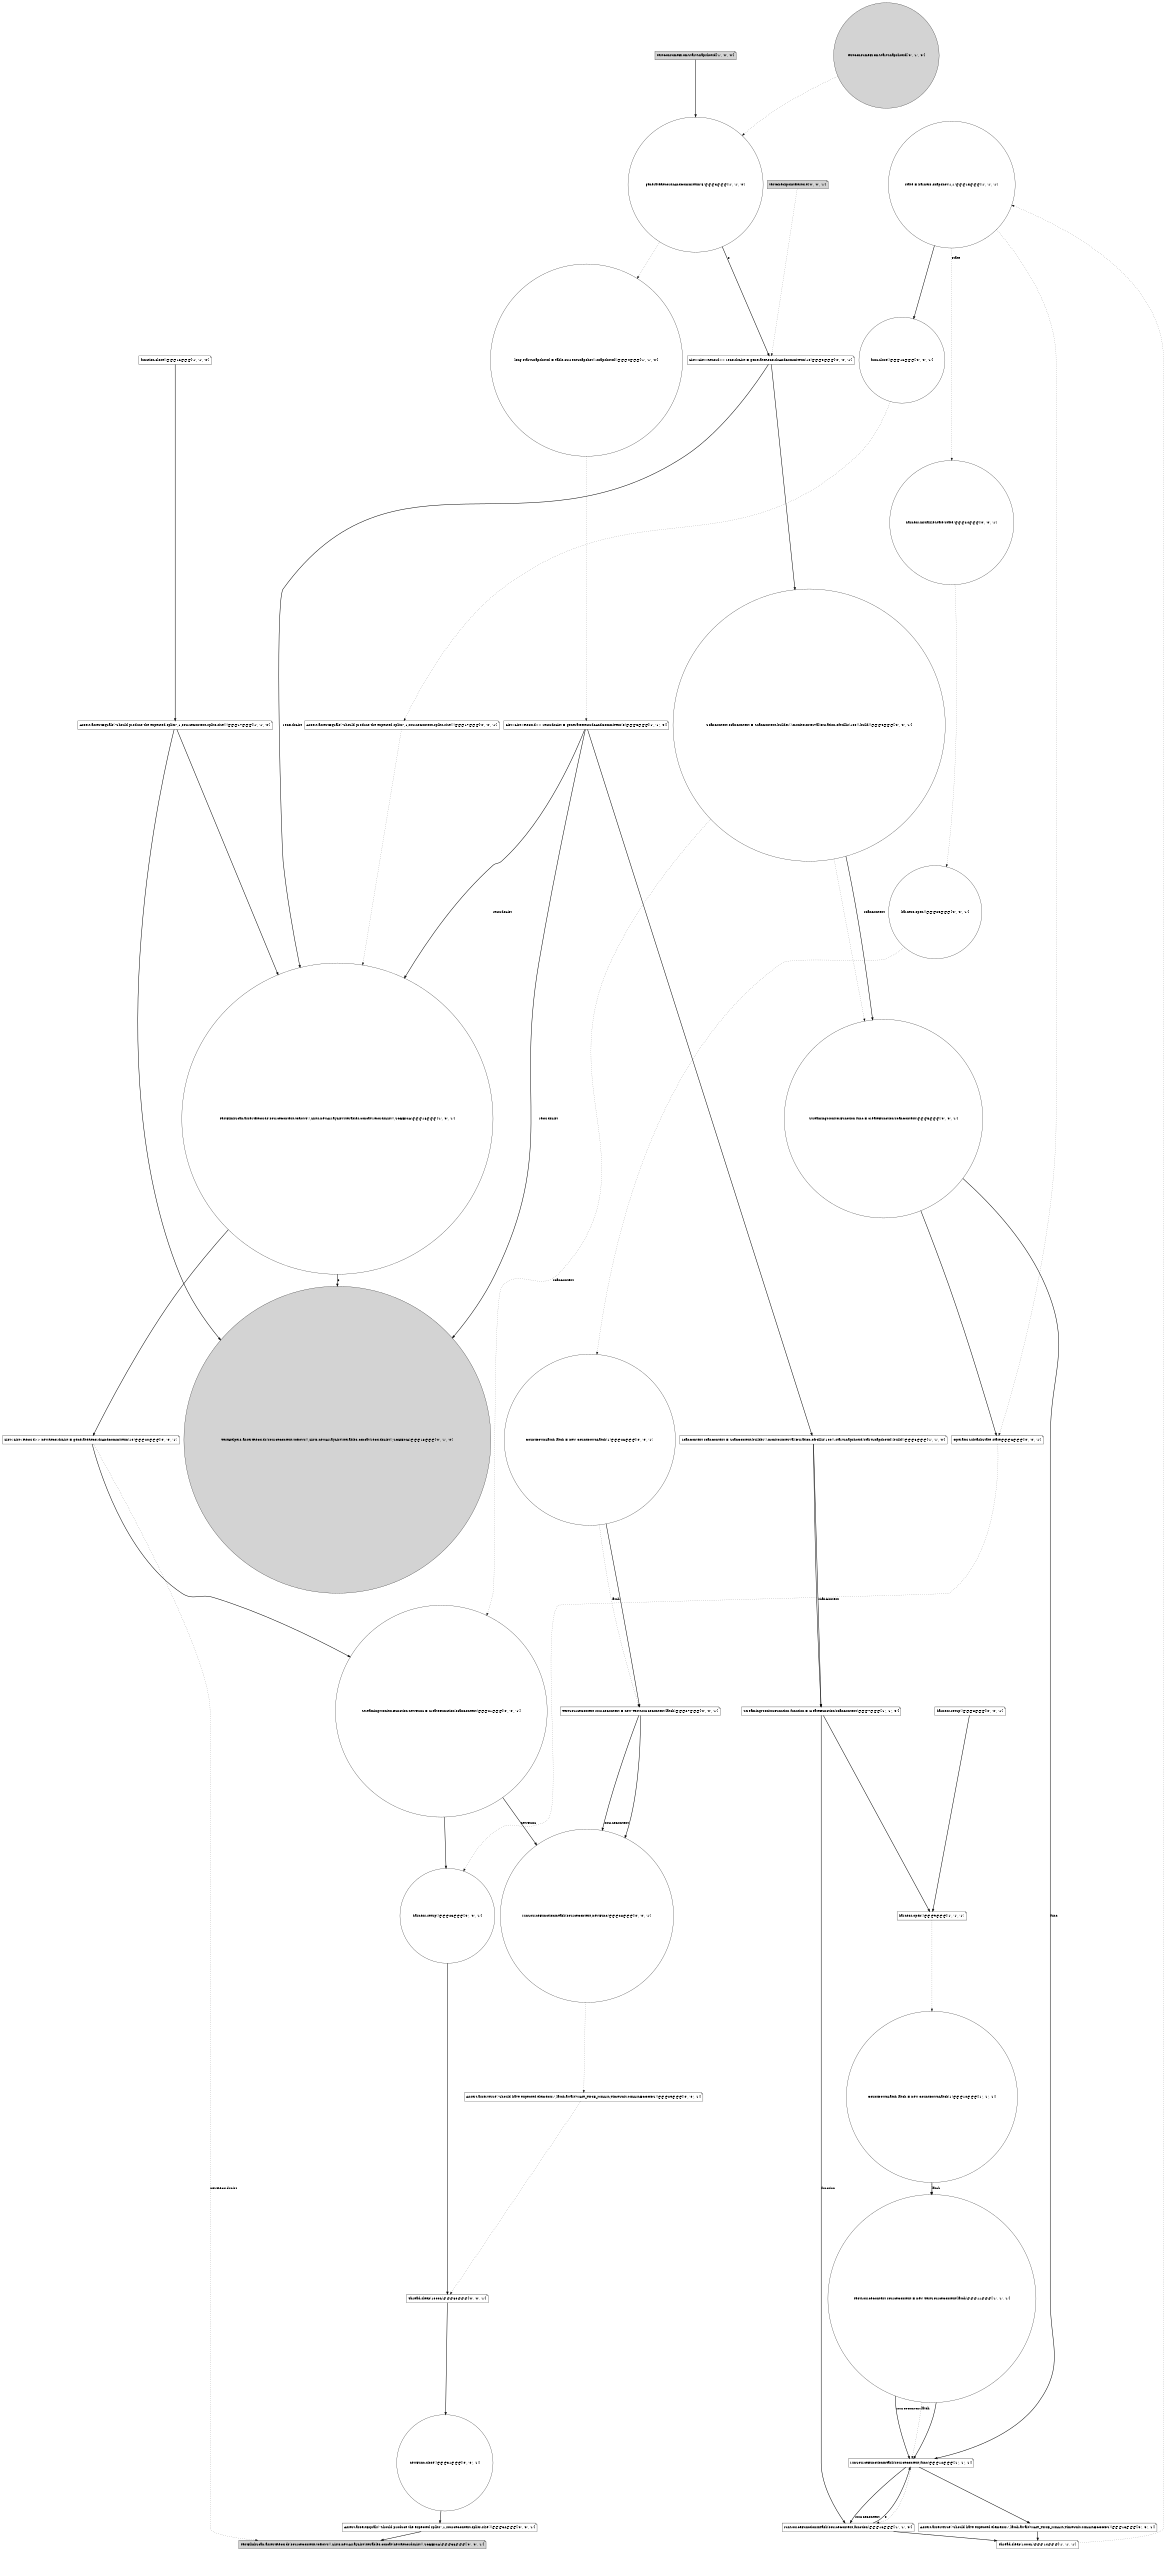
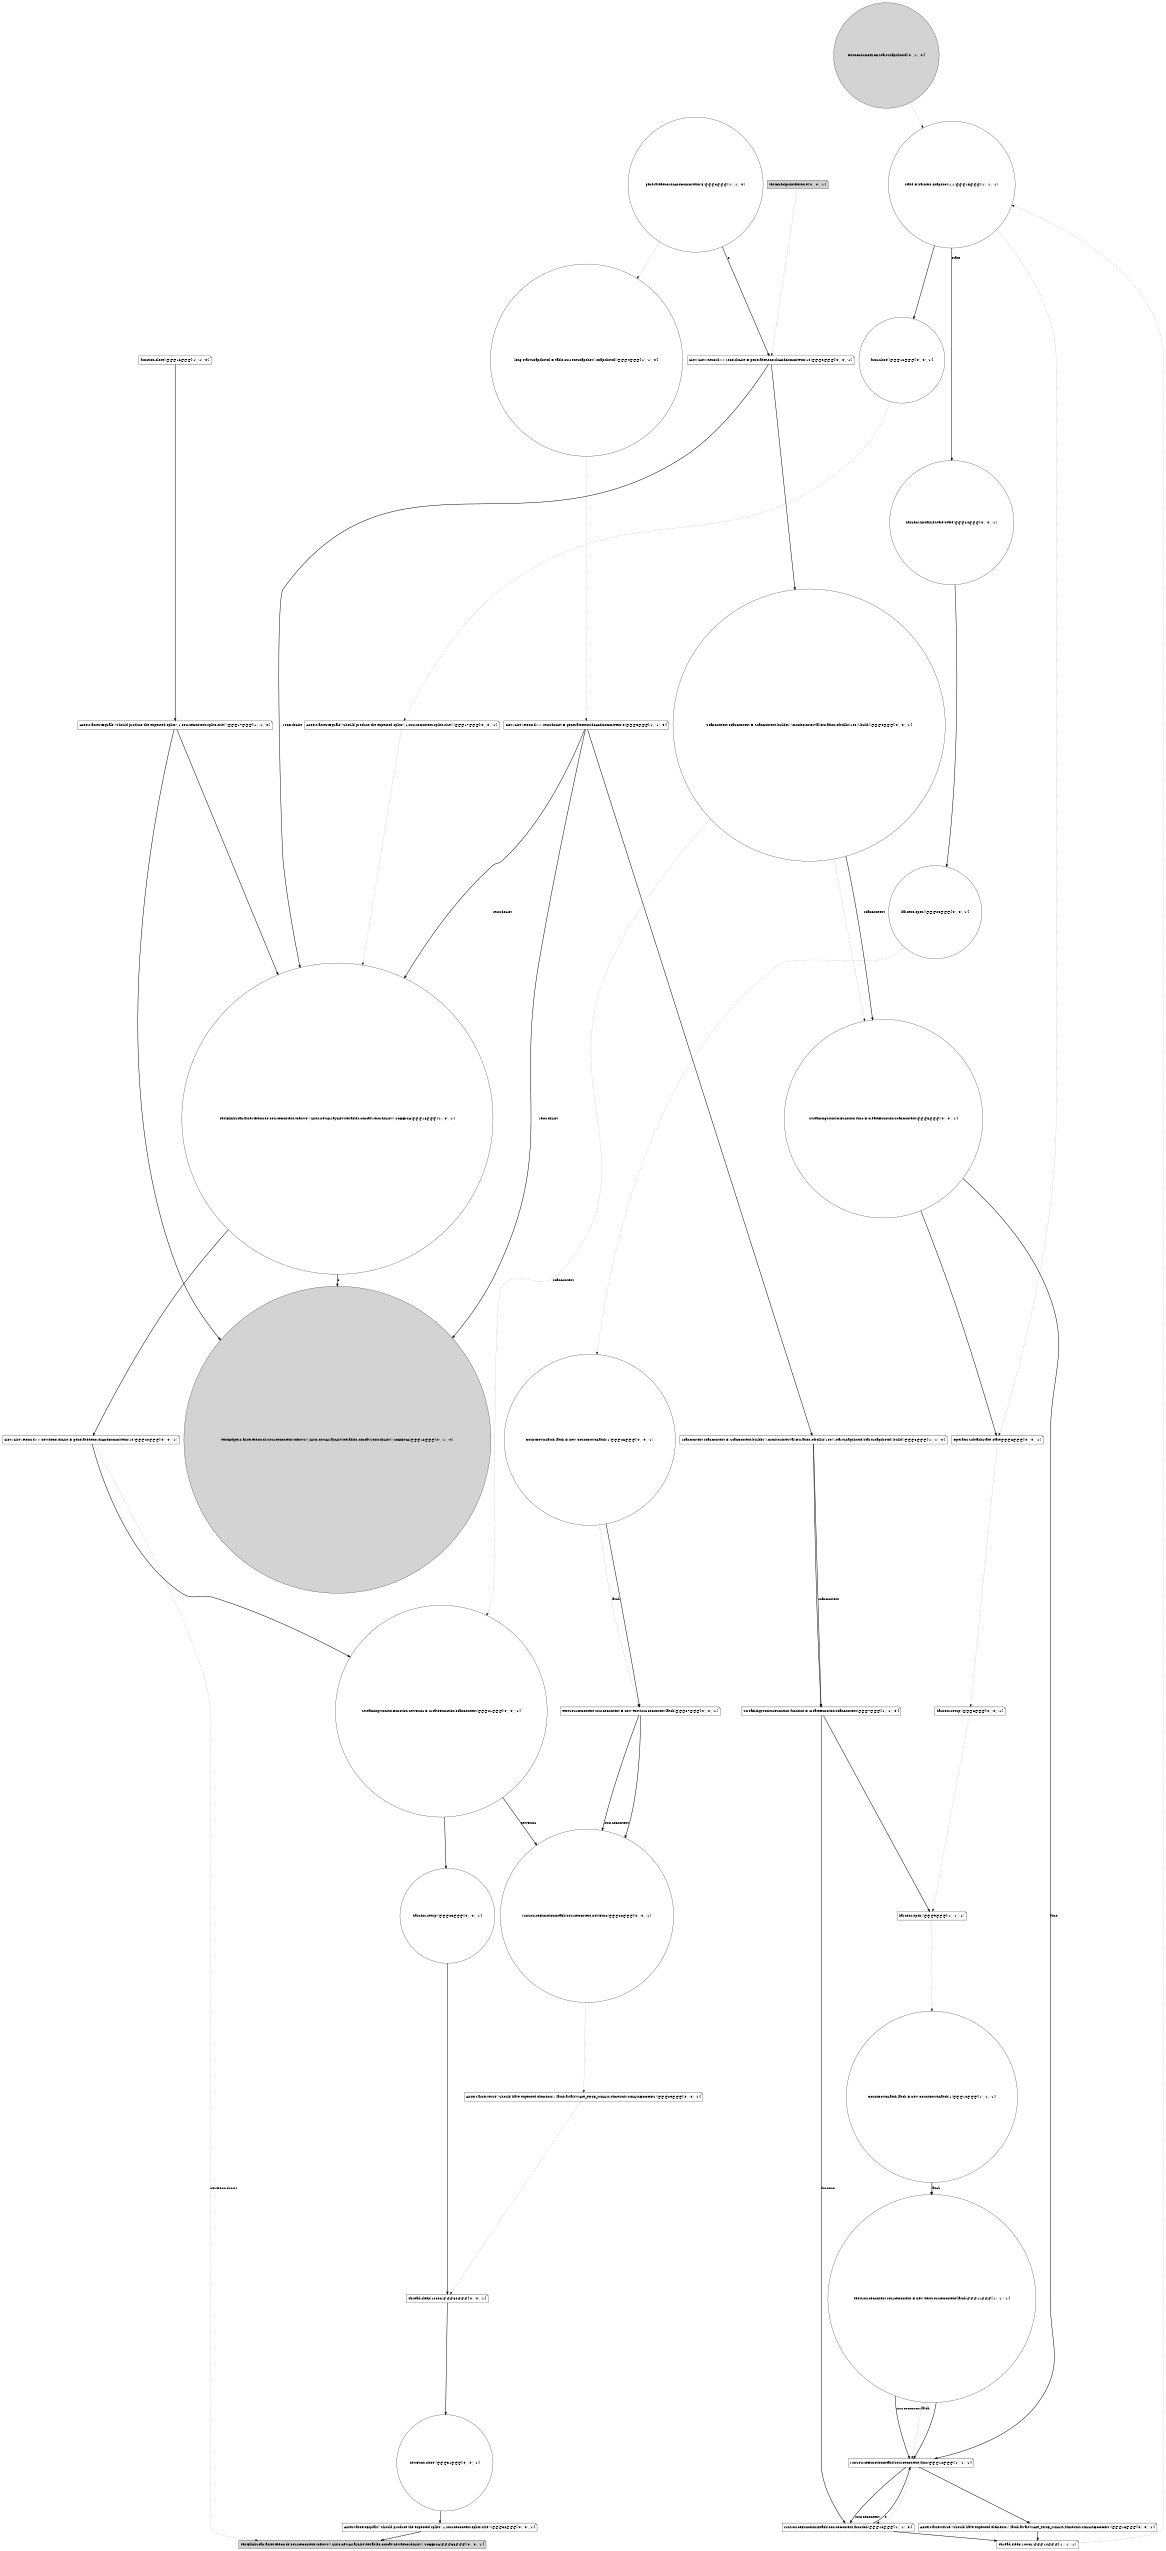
node "testConsumeFromStartSnapshotId['1', '0', '0']": removed
edge "testConsumeFromStartSnapshotId['0', '1', '0']" -> "generateRecordsAndCommitTxn(5)@@@3@@@['1', '1', '0']": now "testConsumeFromStartSnapshotId['0', '1', '0']" -> "state = harness.snapshot(1,1)@@@15@@@['1', '1', '1']"
edge "state = harness.snapshot(1,1)@@@15@@@['1', '1', '1']" -> "harness.initializeState(state)@@@24@@@['0', '0', '1']": style dotted -> bold
edge "harness.initializeState(state)@@@24@@@['0', '0', '1']" -> "harness.open()@@@25@@@['0', '0', '1']": style dotted -> bold
edge "OperatorSubtaskState state@@@6@@@['0', '0', '1']" -> "harness.setup()@@@23@@@['0', '0', '1']": now "OperatorSubtaskState state@@@6@@@['0', '0', '1']" -> "harness.setup()@@@8@@@['0', '0', '1']"
edge "harness.setup()@@@8@@@['0', '0', '1']" -> "harness.open()@@@9@@@['1', '1', '1']": style bold -> dotted
